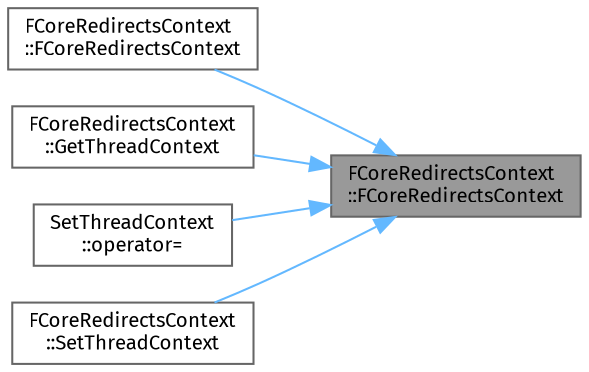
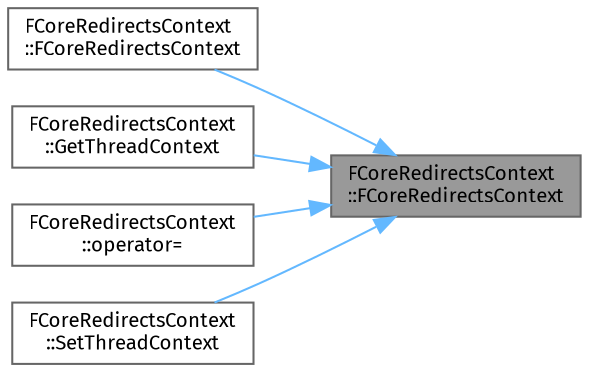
node "SetThreadContext ::operator=": label "SetThreadContext ::operator=" -> "FCoreRedirectsContext ::operator="
